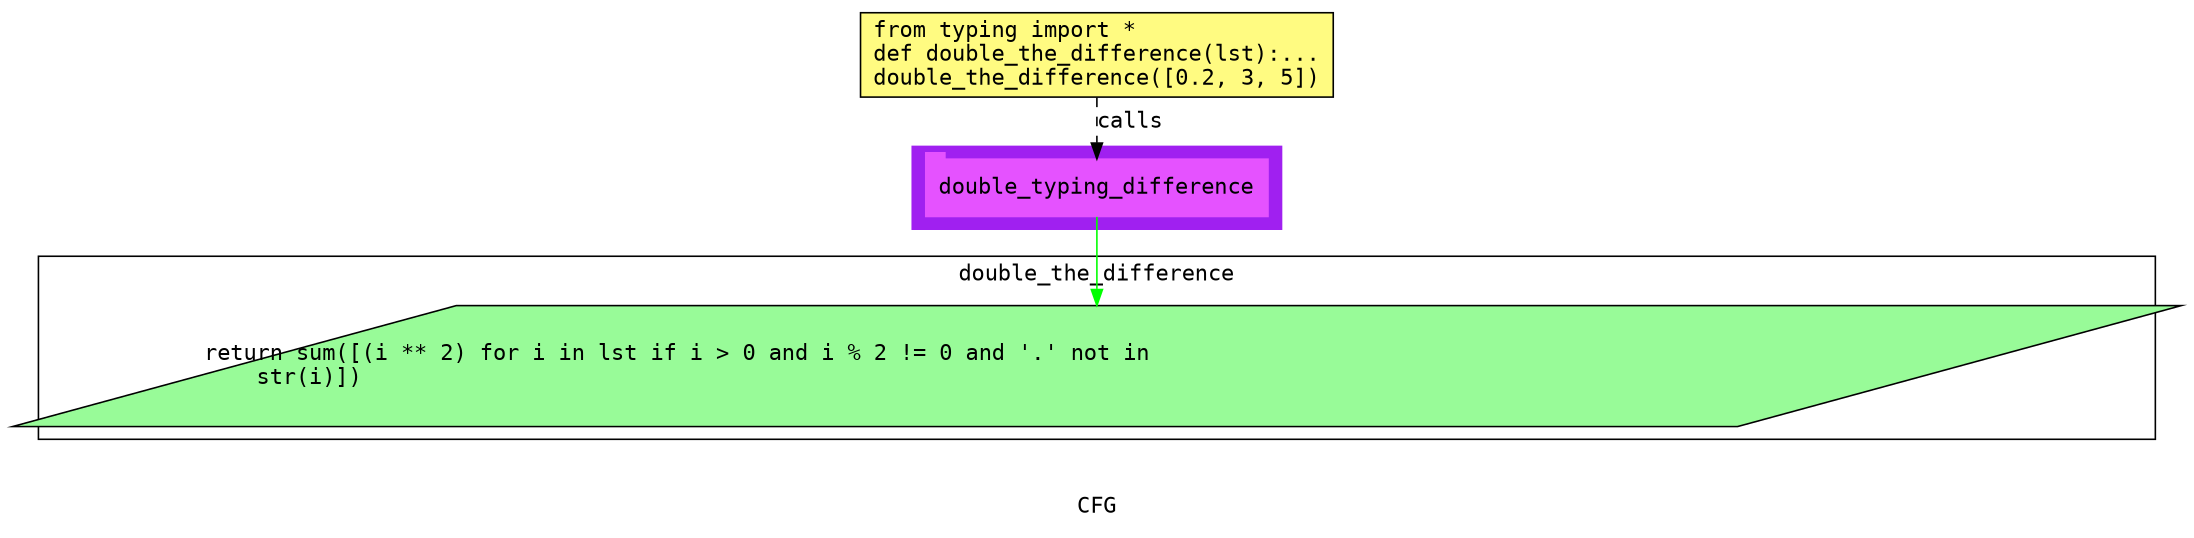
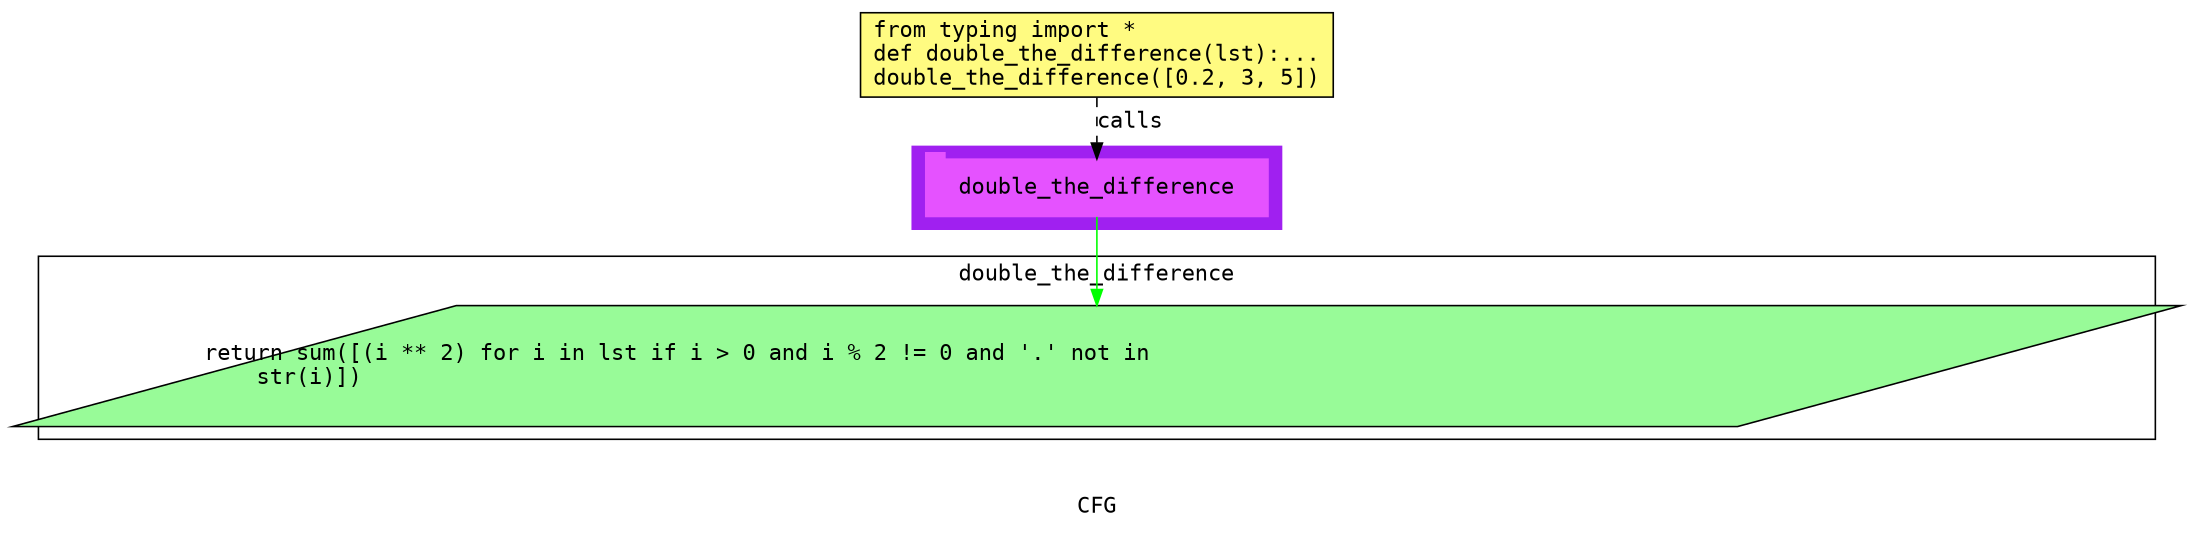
node "double_typing_difference": label "double_typing_difference" -> "double_the_difference"
